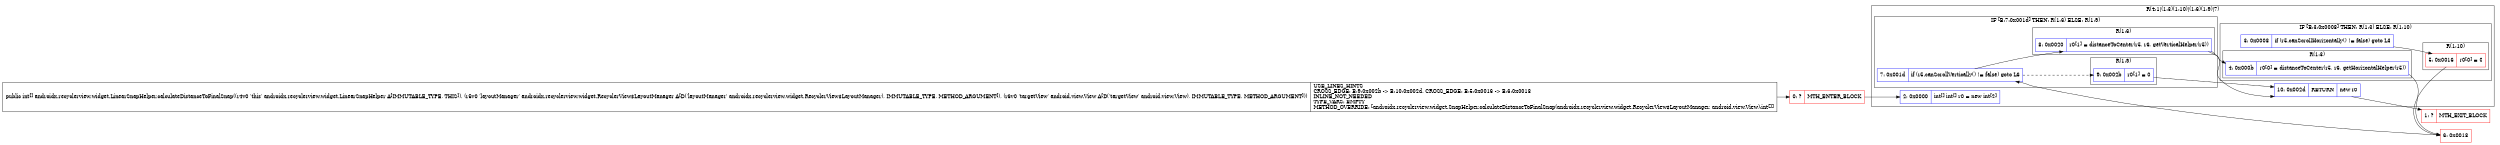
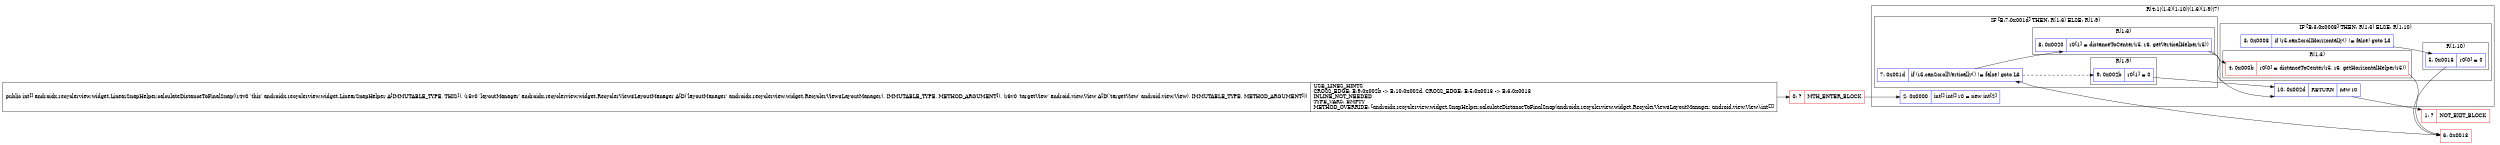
node "5: 0x0016": color red -> blue
node "4: 0x000b": color blue -> red
node "1: ?": text "MTH_EXIT_BLOCK" -> "NOT_EXIT_BLOCK"
